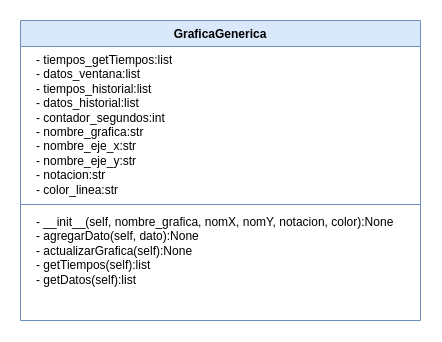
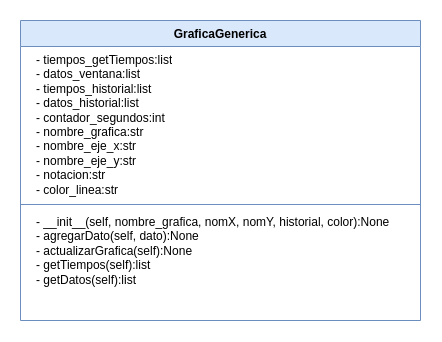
node "- __init__(self, nombre_grafica, nomX, nomY, notacion, color):None - agregarDato(self, dato):None - actualizarGrafica(self):None - getTiempos(self):list - getDatos(self):list": label "- __init__(self, nombre_grafica, nomX, nomY, notacion, color):None - agregarDato(self, dato):None - actualizarGrafica(self):None - getTiempos(self):list - getDatos(self):list" -> "- __init__(self, nombre_grafica, nomX, nomY, historial, color):None - agregarDato(self, dato):None - actualizarGrafica(self):None - getTiempos(self):list - getDatos(self):list"
